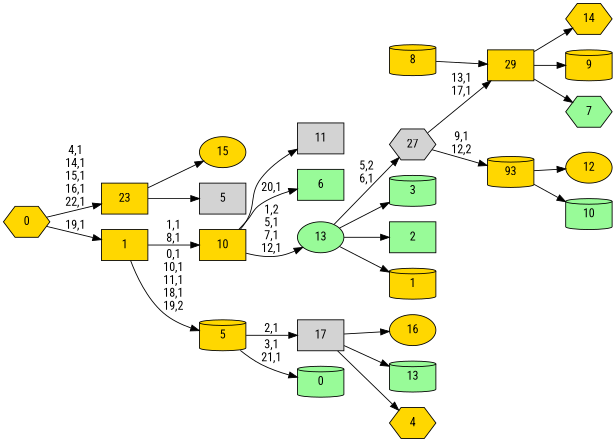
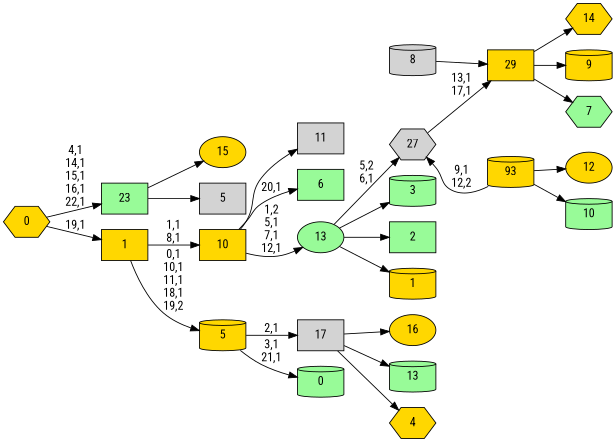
node "8": fillcolor gold -> lightgrey
edge "27" -> "93": reversed
node "23": fillcolor gold -> palegreen
